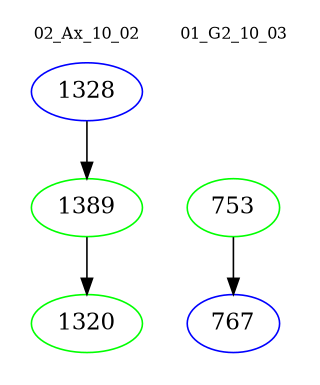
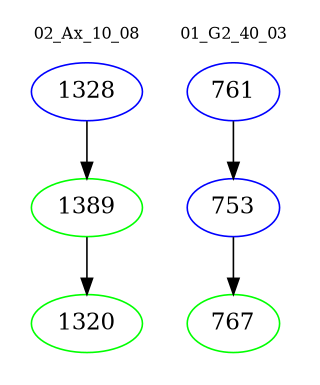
cluster "02_Ax_10_02": label "02_Ax_10_02" -> "02_Ax_10_08"
cluster "01_G2_10_03": label "01_G2_10_03" -> "01_G2_40_03"
node "761": added
node "753": color green -> blue
node "767": color blue -> green
